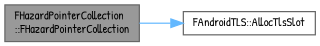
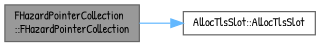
node "FAndroidTLS::AllocTlsSlot": label "FAndroidTLS::AllocTlsSlot" -> "AllocTlsSlot::AllocTlsSlot"
